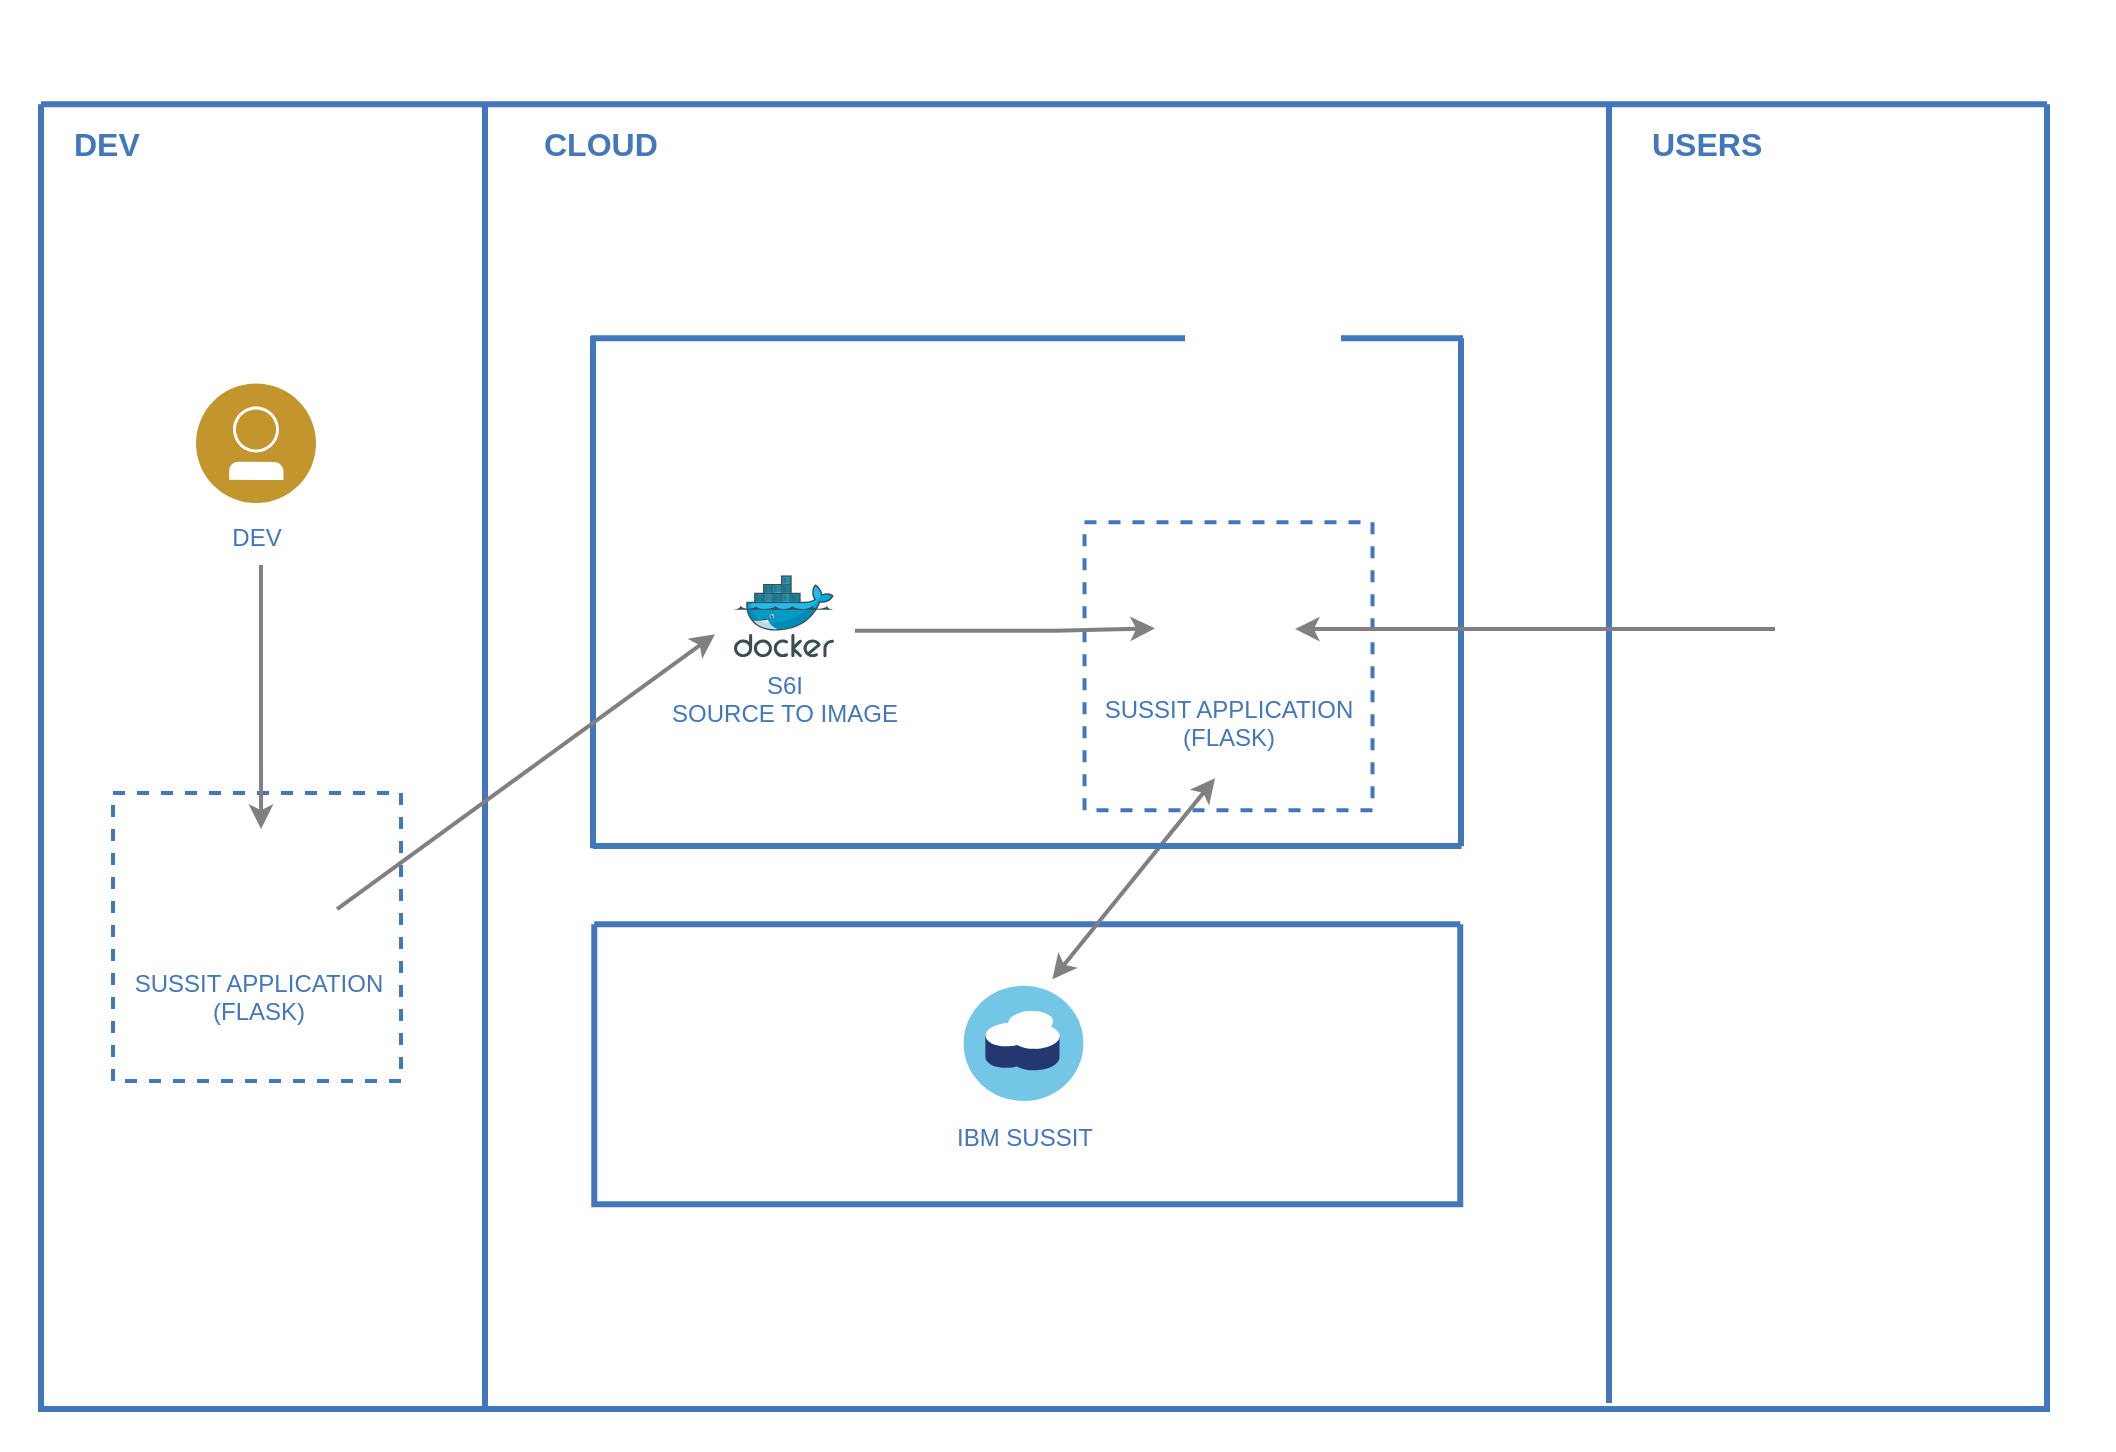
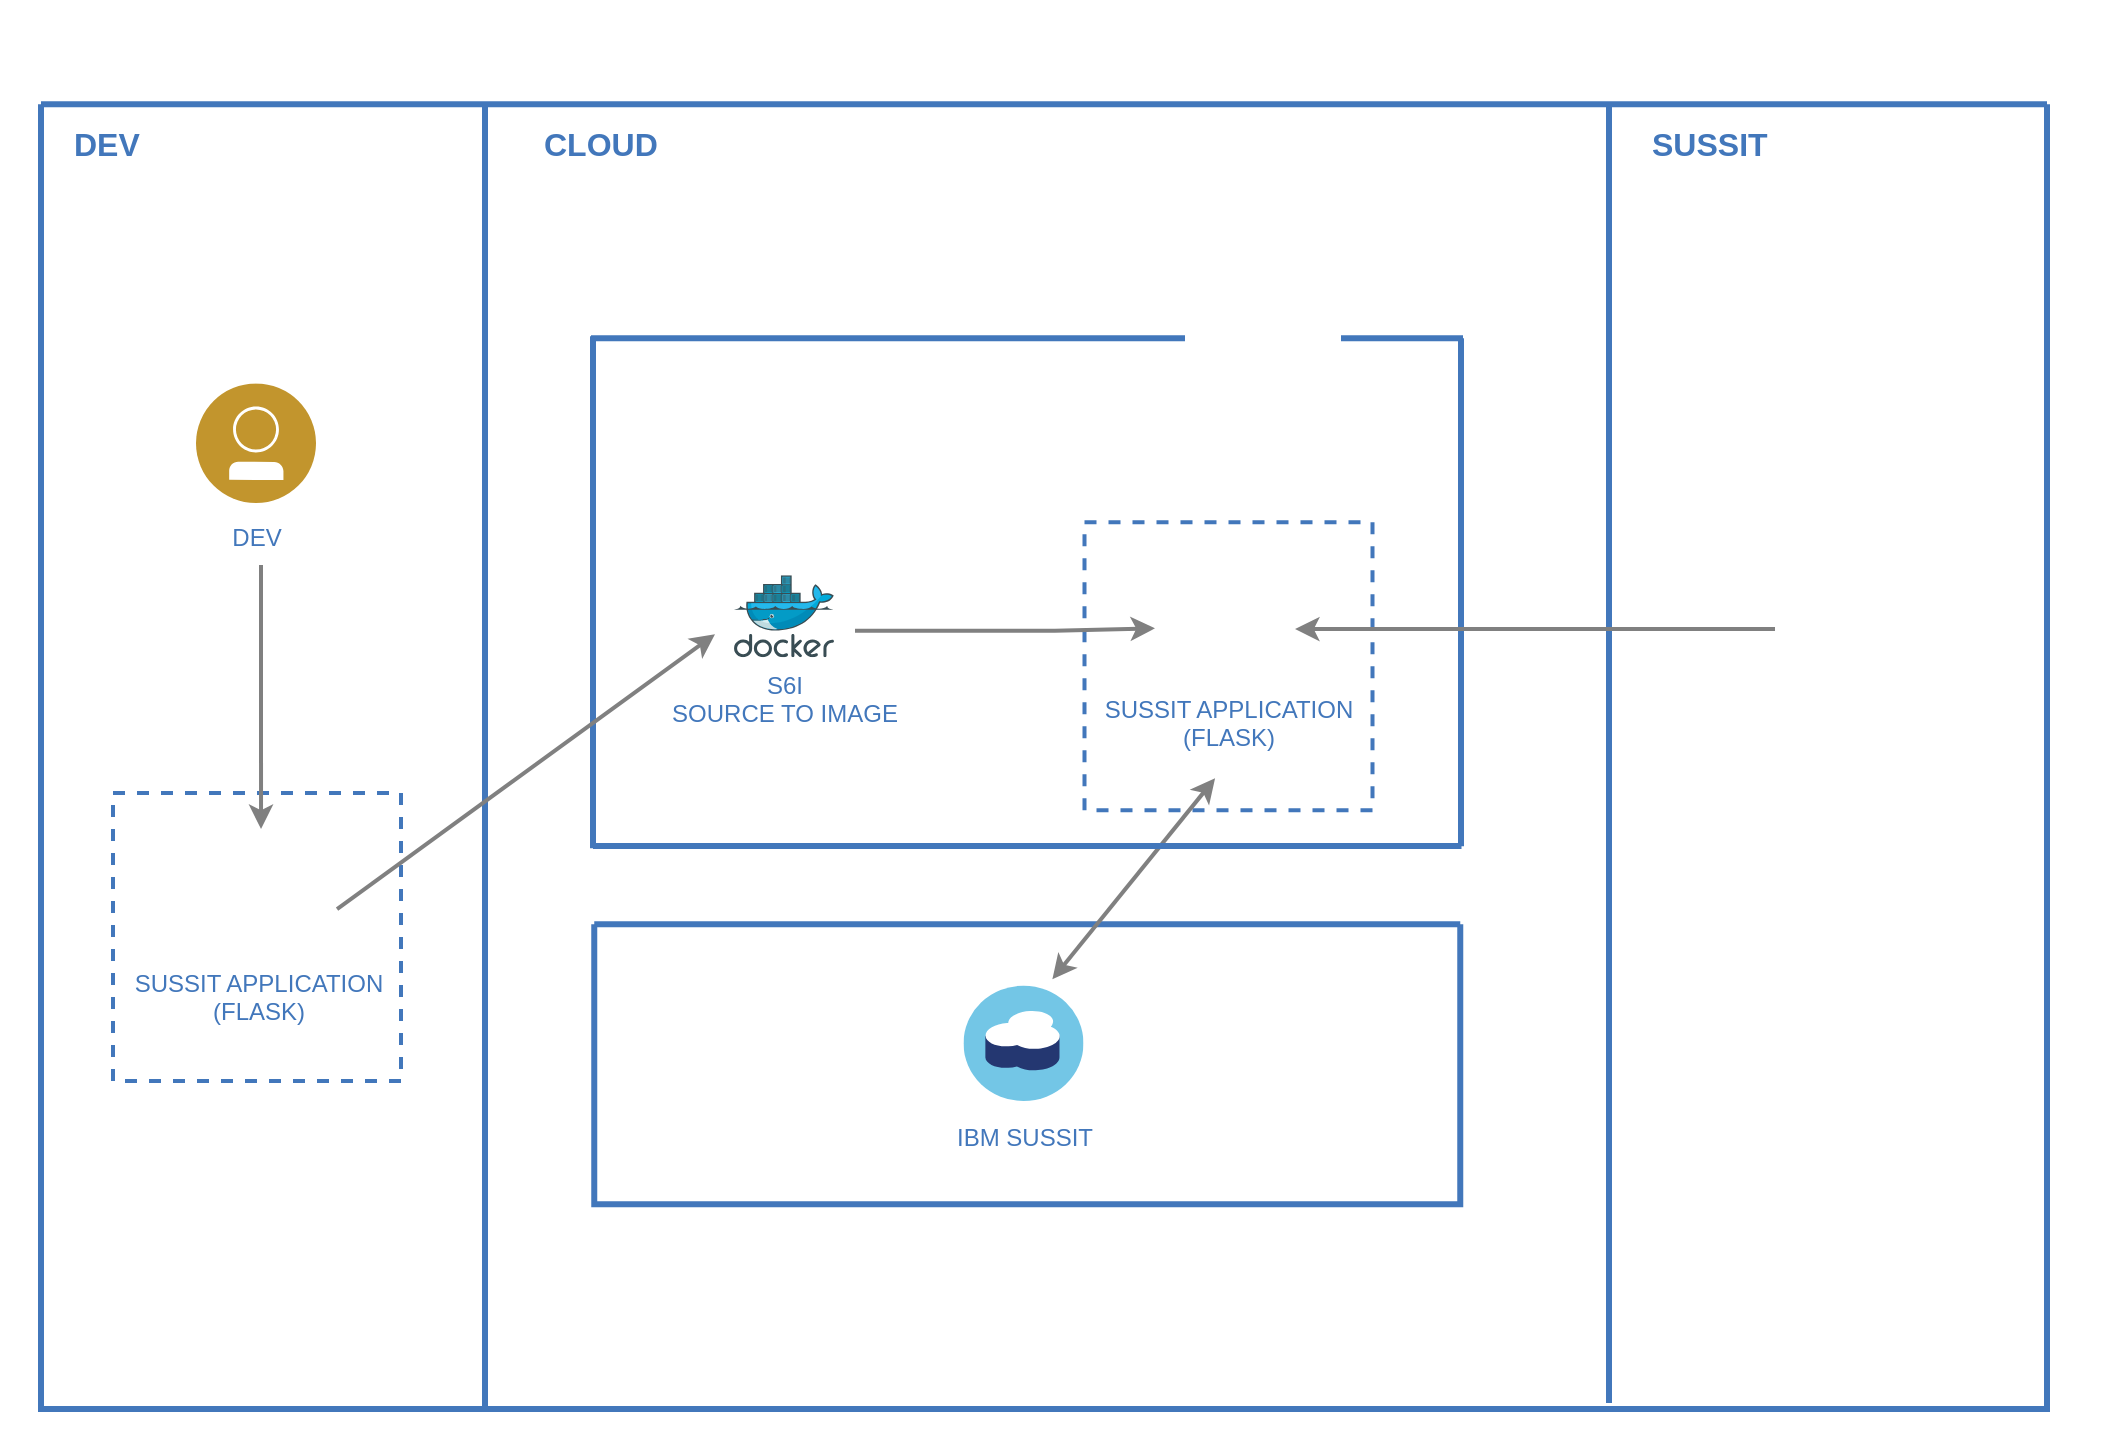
node "USERS": label "USERS" -> "SUSSIT"
